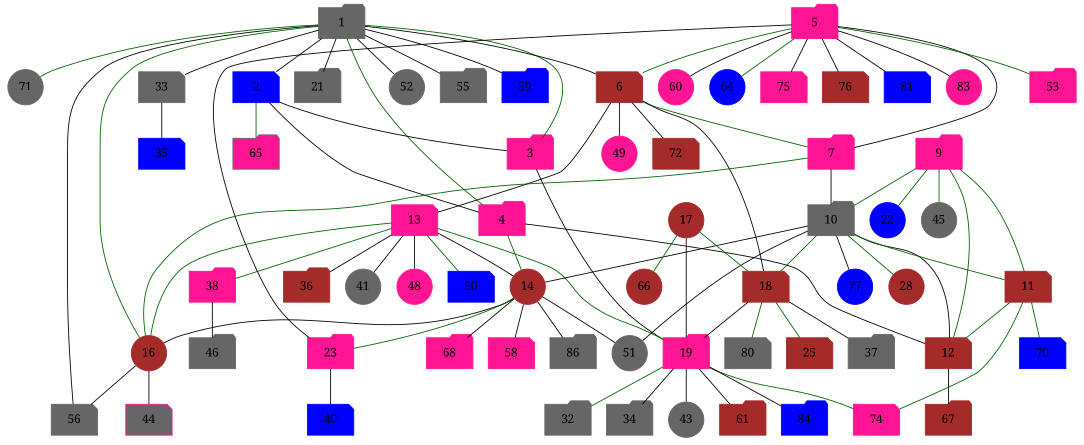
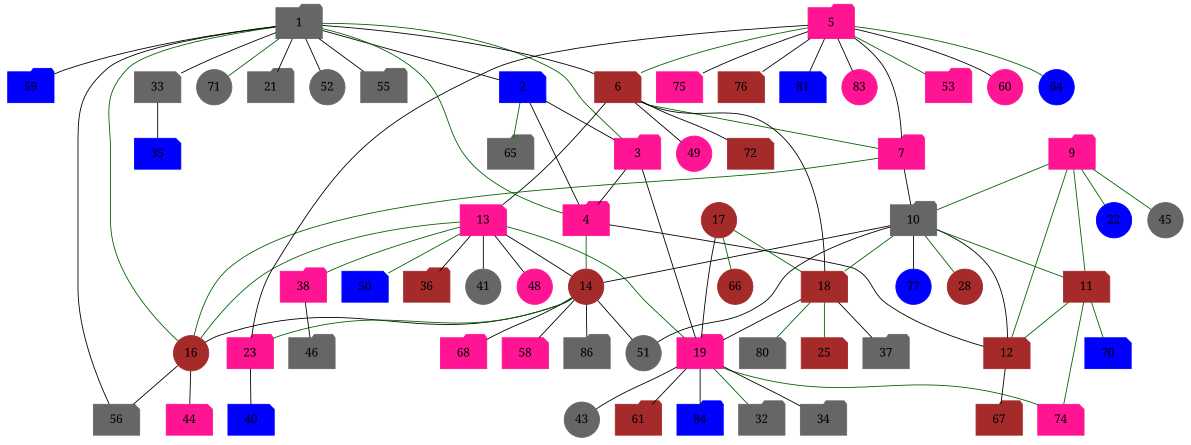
node "65": fillcolor deeppink -> gray40
edge "3" -- "4": added
node "44": fillcolor gray40 -> deeppink
